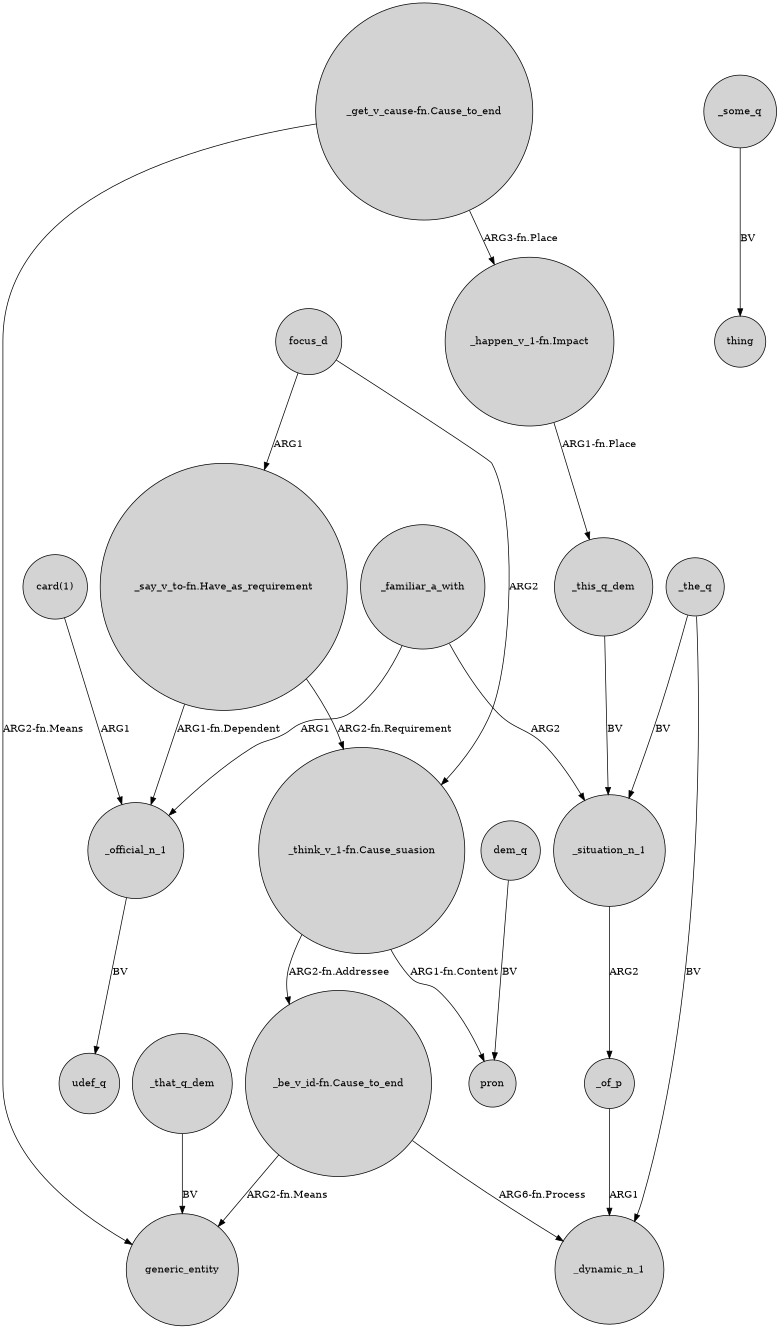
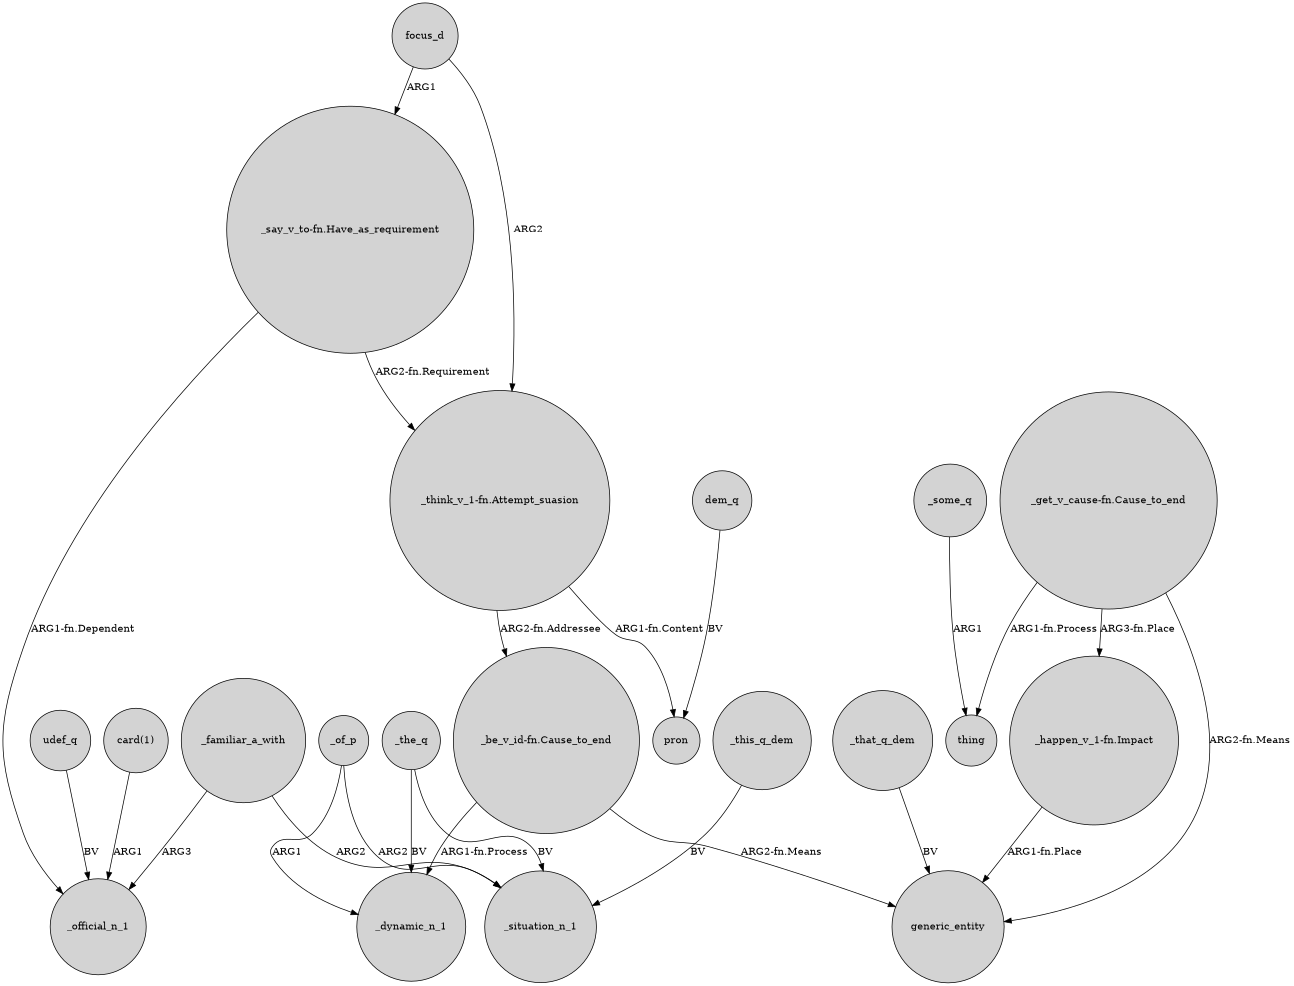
edge "_some_q" -> "thing": label "BV" -> "ARG1"
edge "_happen_v_1-fn.Impact" -> "_this_q_dem": now "_happen_v_1-fn.Impact" -> "generic_entity"
edge "_get_v_cause-fn.Cause_to_end" -> "thing": added, label "ARG1-fn.Process"
edge "_familiar_a_with" -> "_official_n_1": label "ARG1" -> "ARG3"
node "_think_v_1-fn.Cause_suasion": label "_think_v_1-fn.Cause_suasion" -> "_think_v_1-fn.Attempt_suasion"
edge "_official_n_1" -> "udef_q": reversed
edge "_situation_n_1" -> "_of_p": reversed
edge "_be_v_id-fn.Cause_to_end" -> "_dynamic_n_1": label "ARG6-fn.Process" -> "ARG1-fn.Process"
